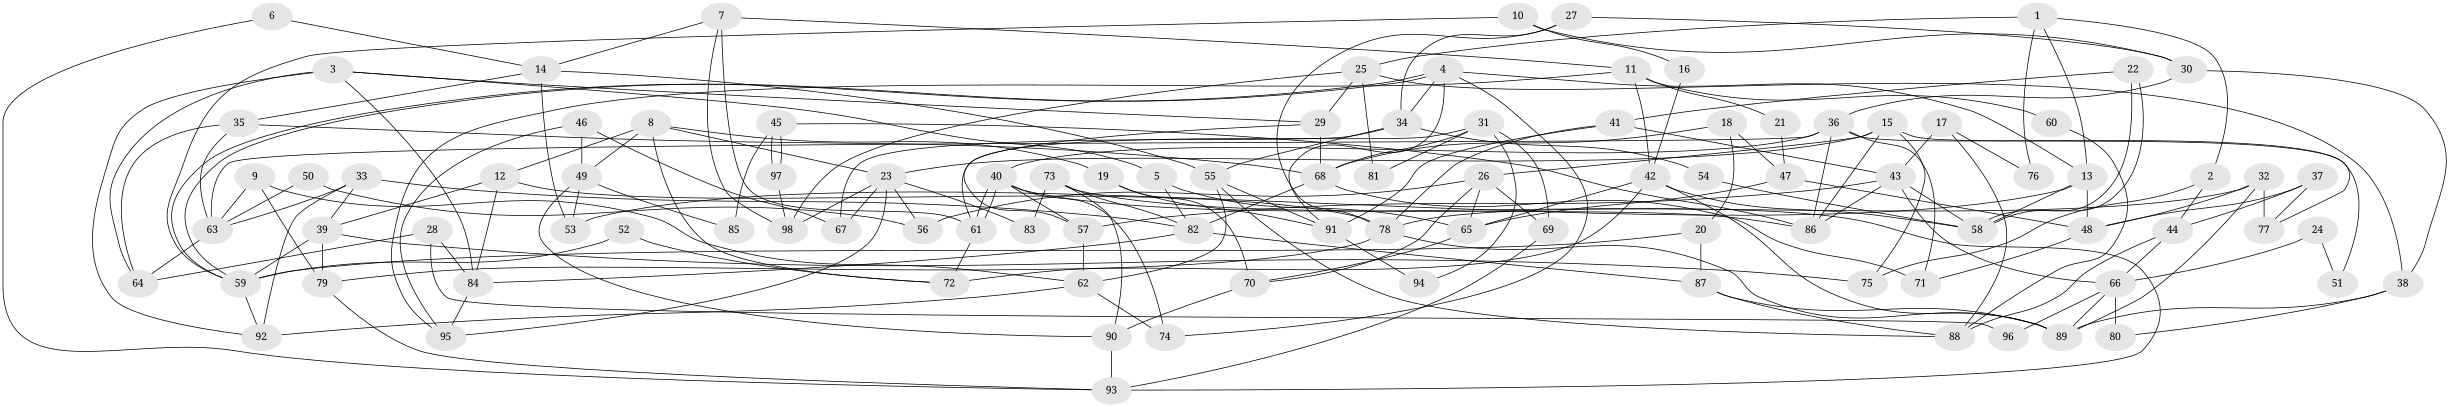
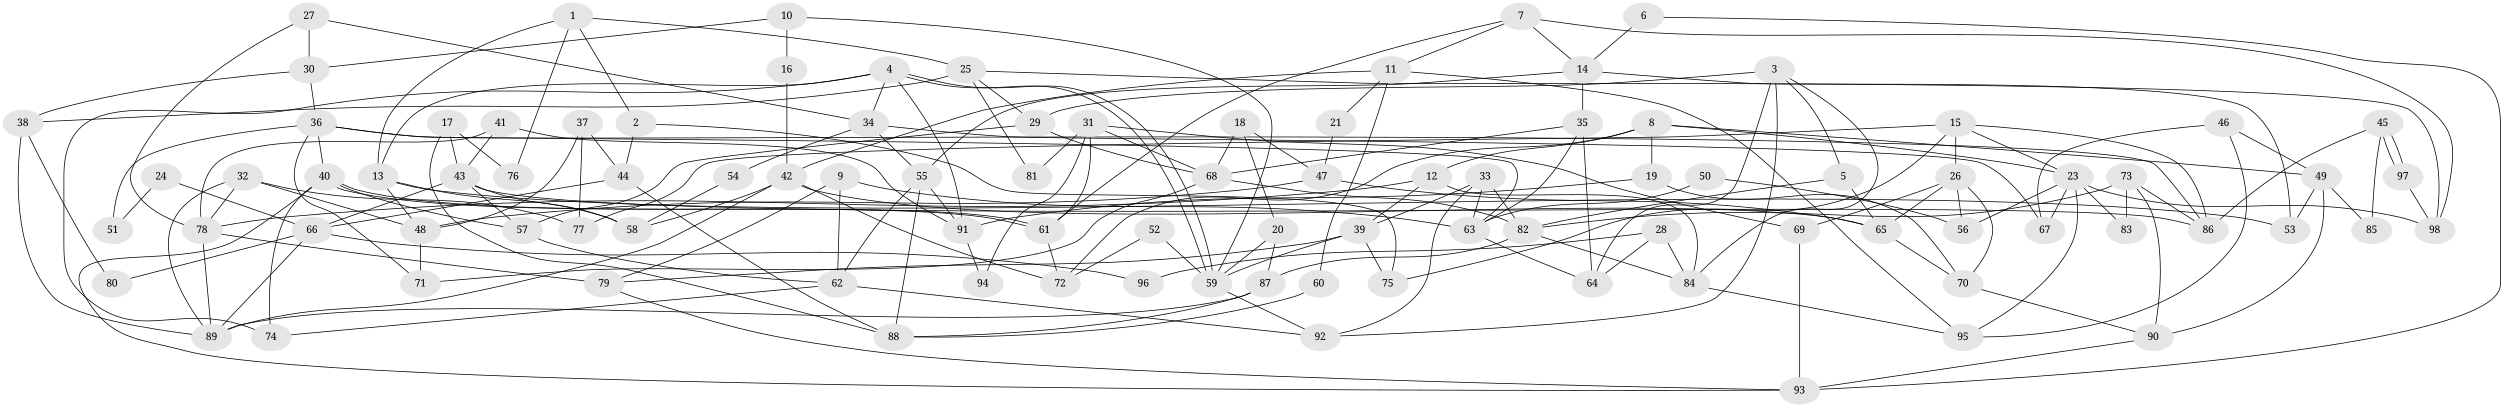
node "22": removed
